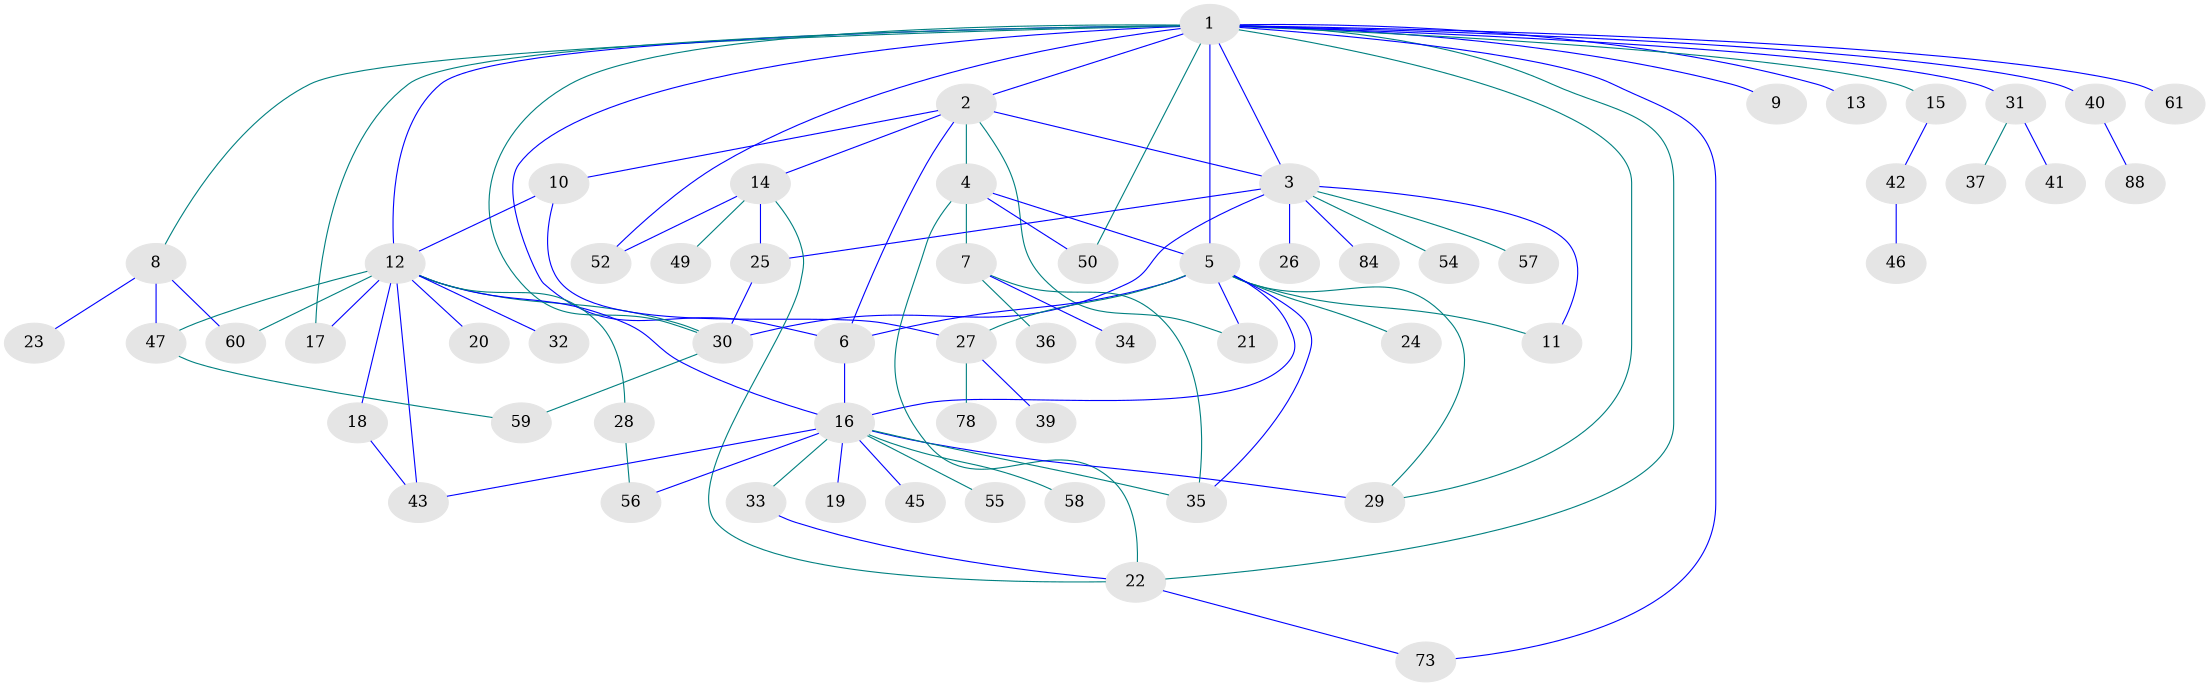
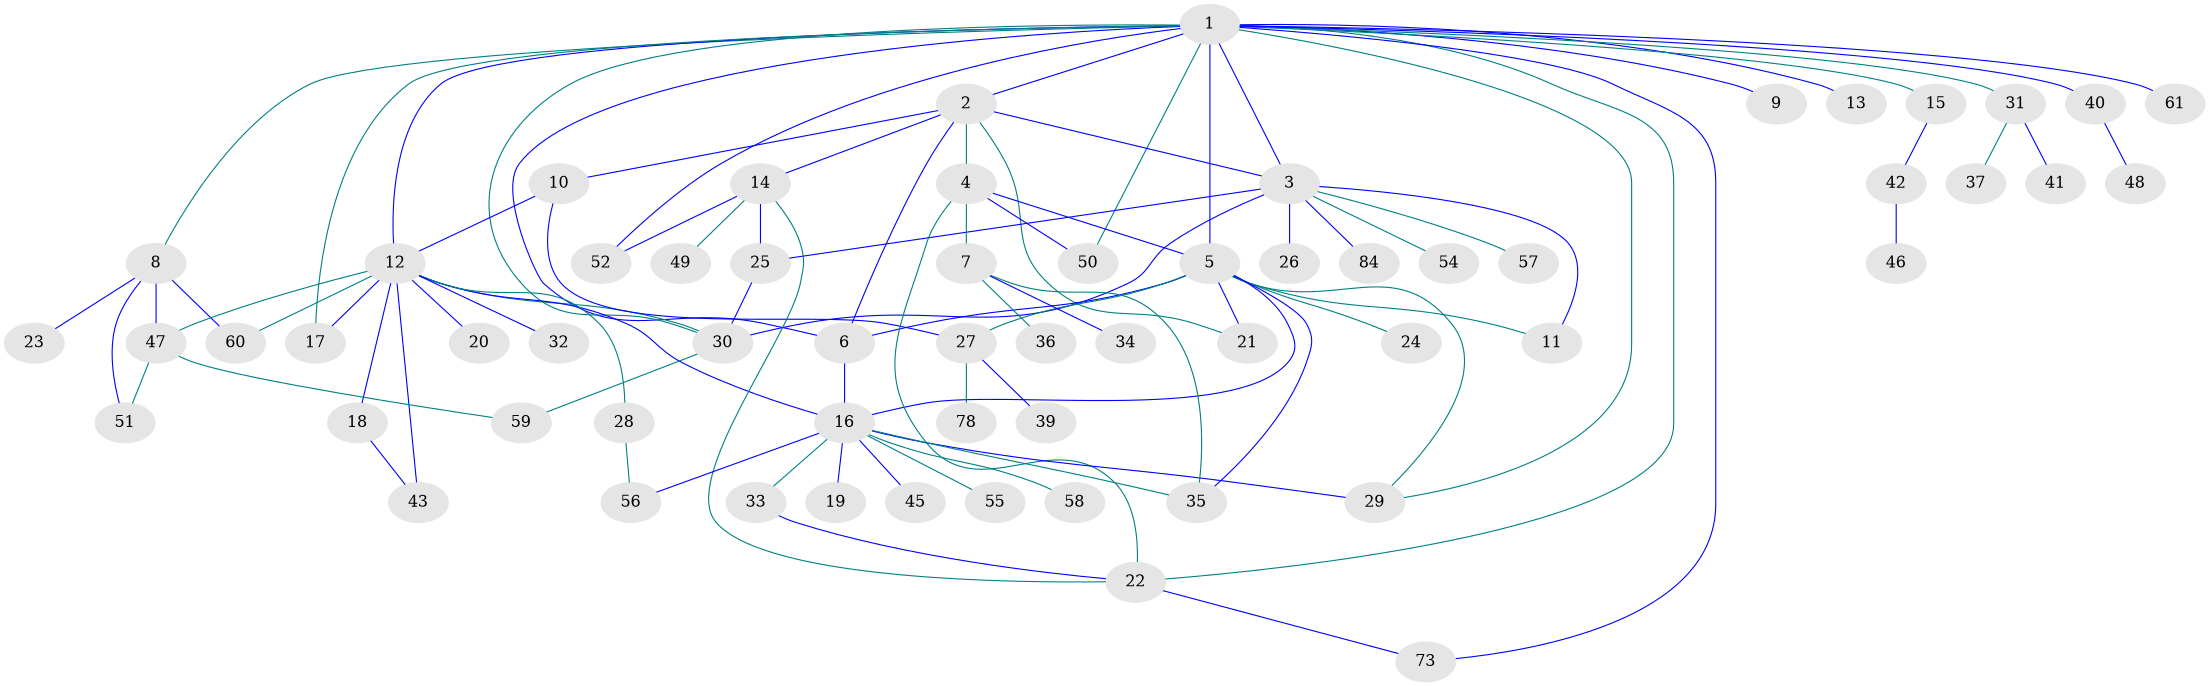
edge "1" -- "31": color blue -> teal
node "88": label "88" -> "48"
node "51": added
edge "16" -- "43": removed
